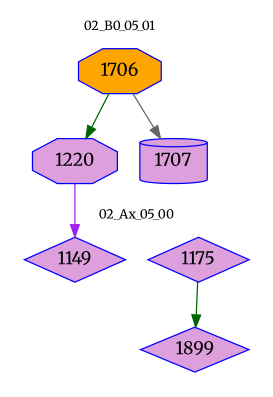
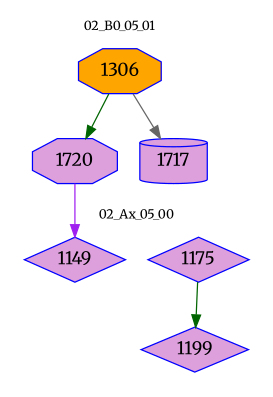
node "1706": label "1706" -> "1306"
node "1220": label "1220" -> "1720"
node "1707": label "1707" -> "1717"
node "1899": label "1899" -> "1199"
